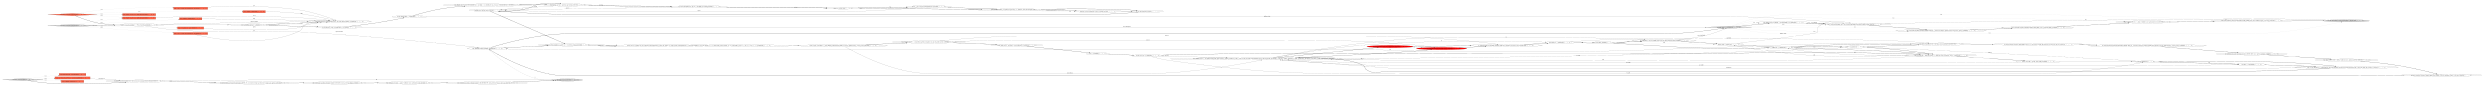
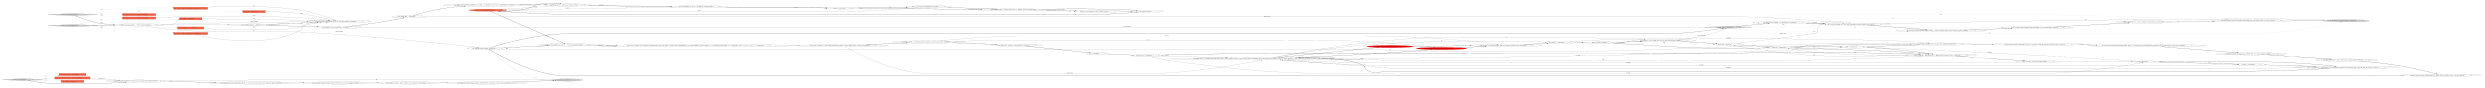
node "vlanIpMap.put(vlanTag,ipList)@@@21@@@['1', '1', '0']": fillcolor white -> tomato
node "createVpcAssociatePublicIPCommands['1', '0', '0']": fillcolor tomato -> lightgray
